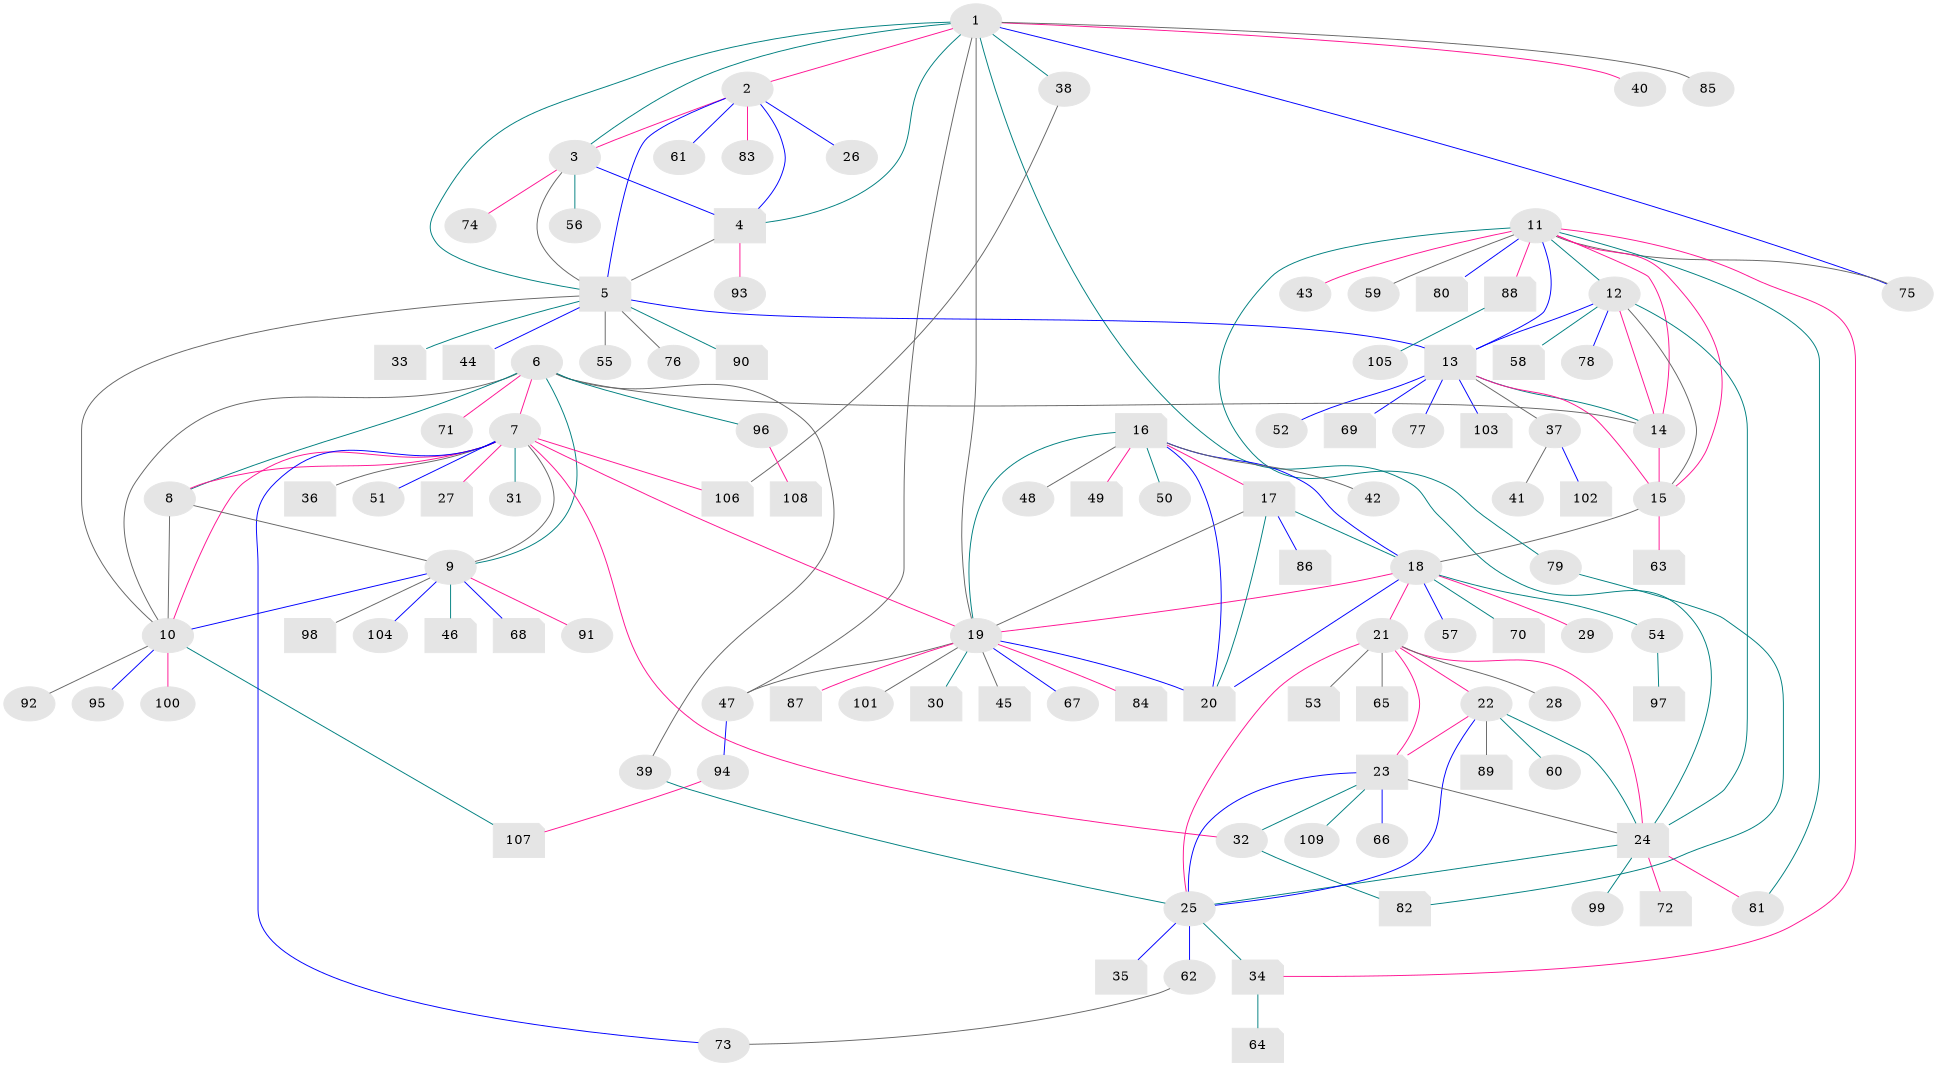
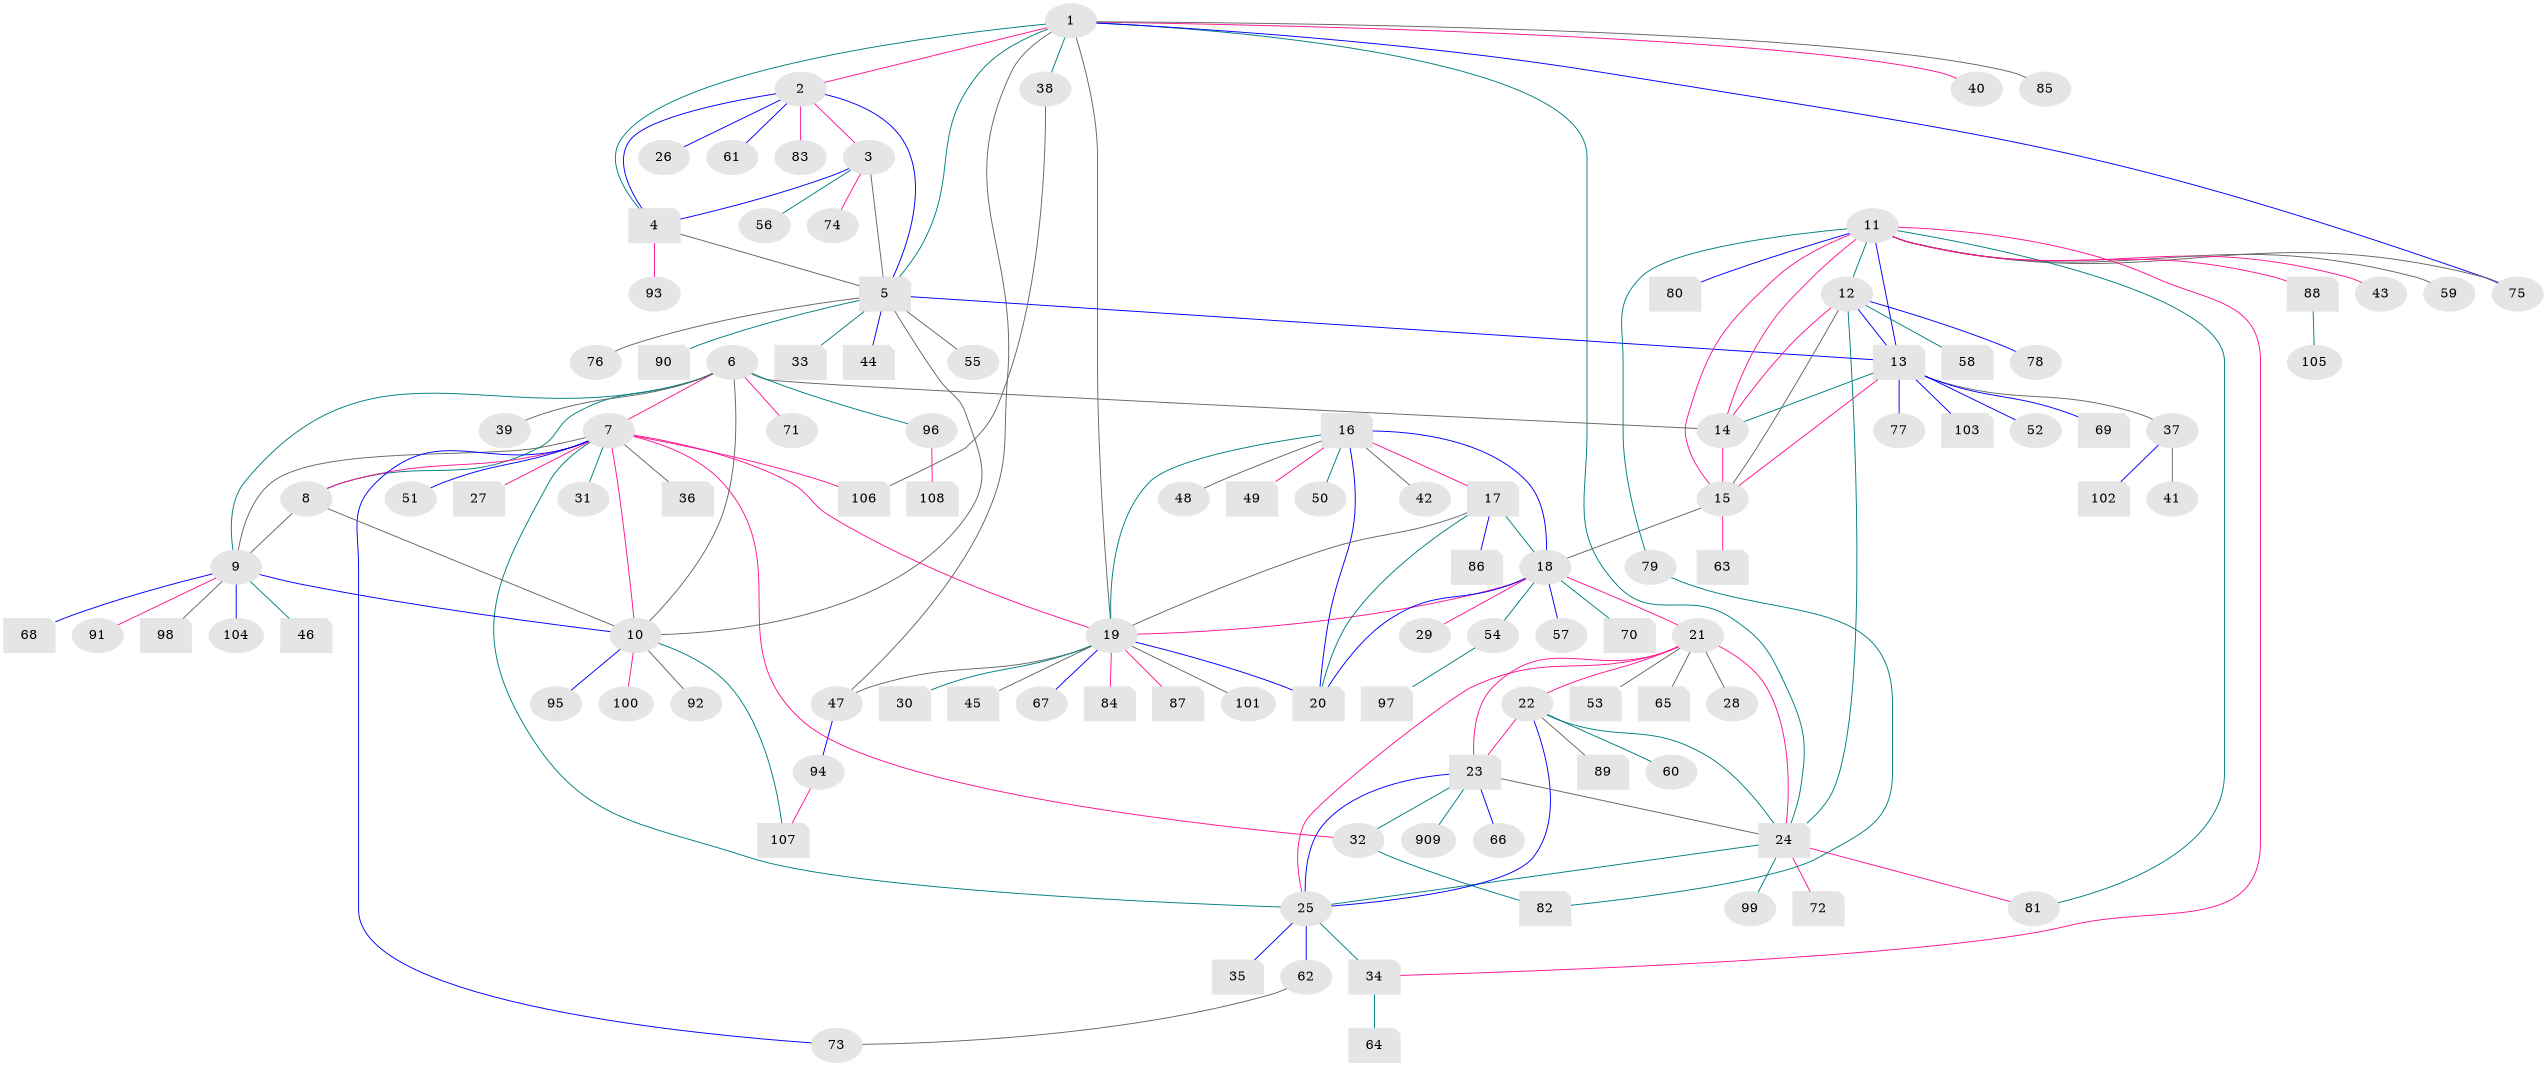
edge "1" -- "3": removed
node "109": label "109" -> "909"
edge "39" -- "25": now "7" -- "25"
